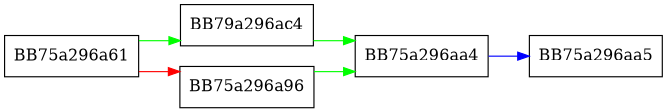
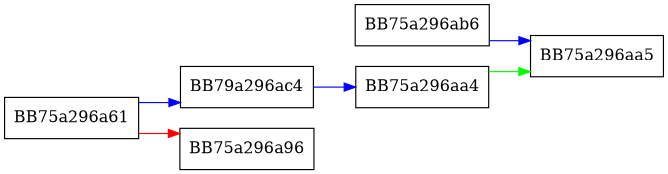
node "BB75a296ab6": added
edge "BB75a296a61" -> "BB79a296ac4": color green -> blue
edge "BB79a296ac4" -> "BB75a296aa4": color green -> blue
edge "BB75a296aa4" -> "BB75a296aa5": color blue -> green
edge "BB75a296a96" -> "BB75a296aa4": removed
